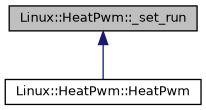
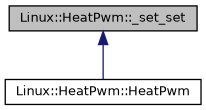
node "Linux::HeatPwm::_set_run": label "Linux::HeatPwm::_set_run" -> "Linux::HeatPwm::_set_set"
